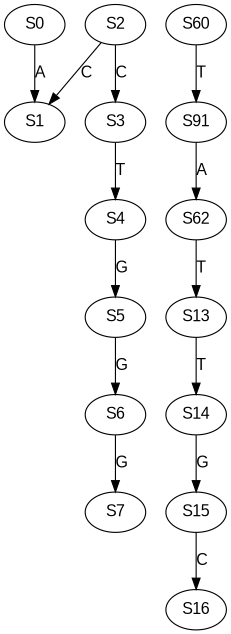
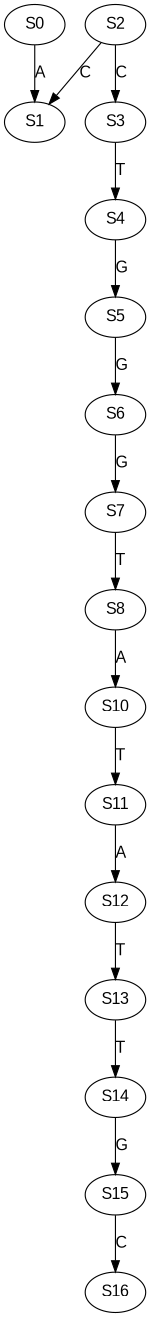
node "S60": label "S60" -> "S10"
node "S91": label "S91" -> "S11"
node "S62": label "S62" -> "S12"
node "S8": added
